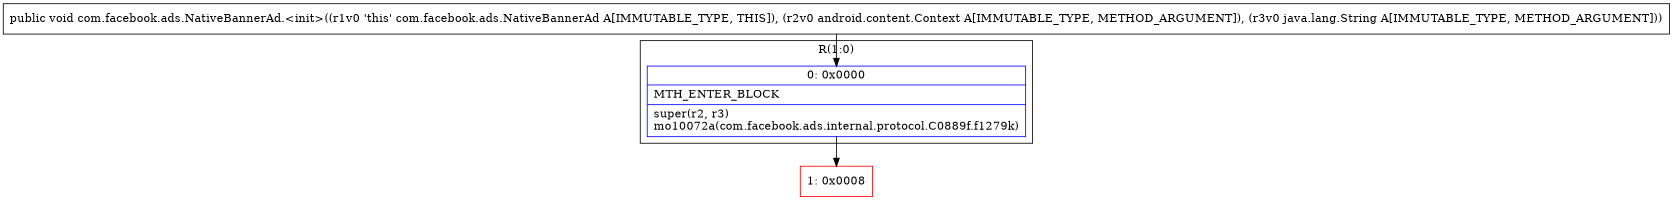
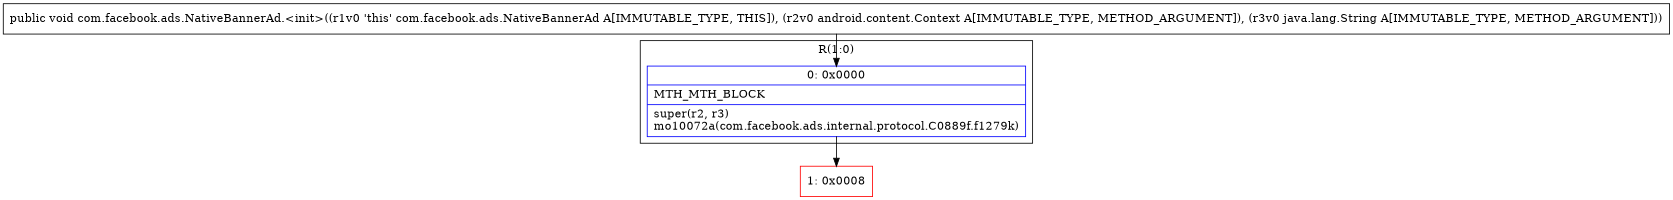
node "0: 0x0000": text "MTH_ENTER_BLOCK" -> "MTH_MTH_BLOCK"
